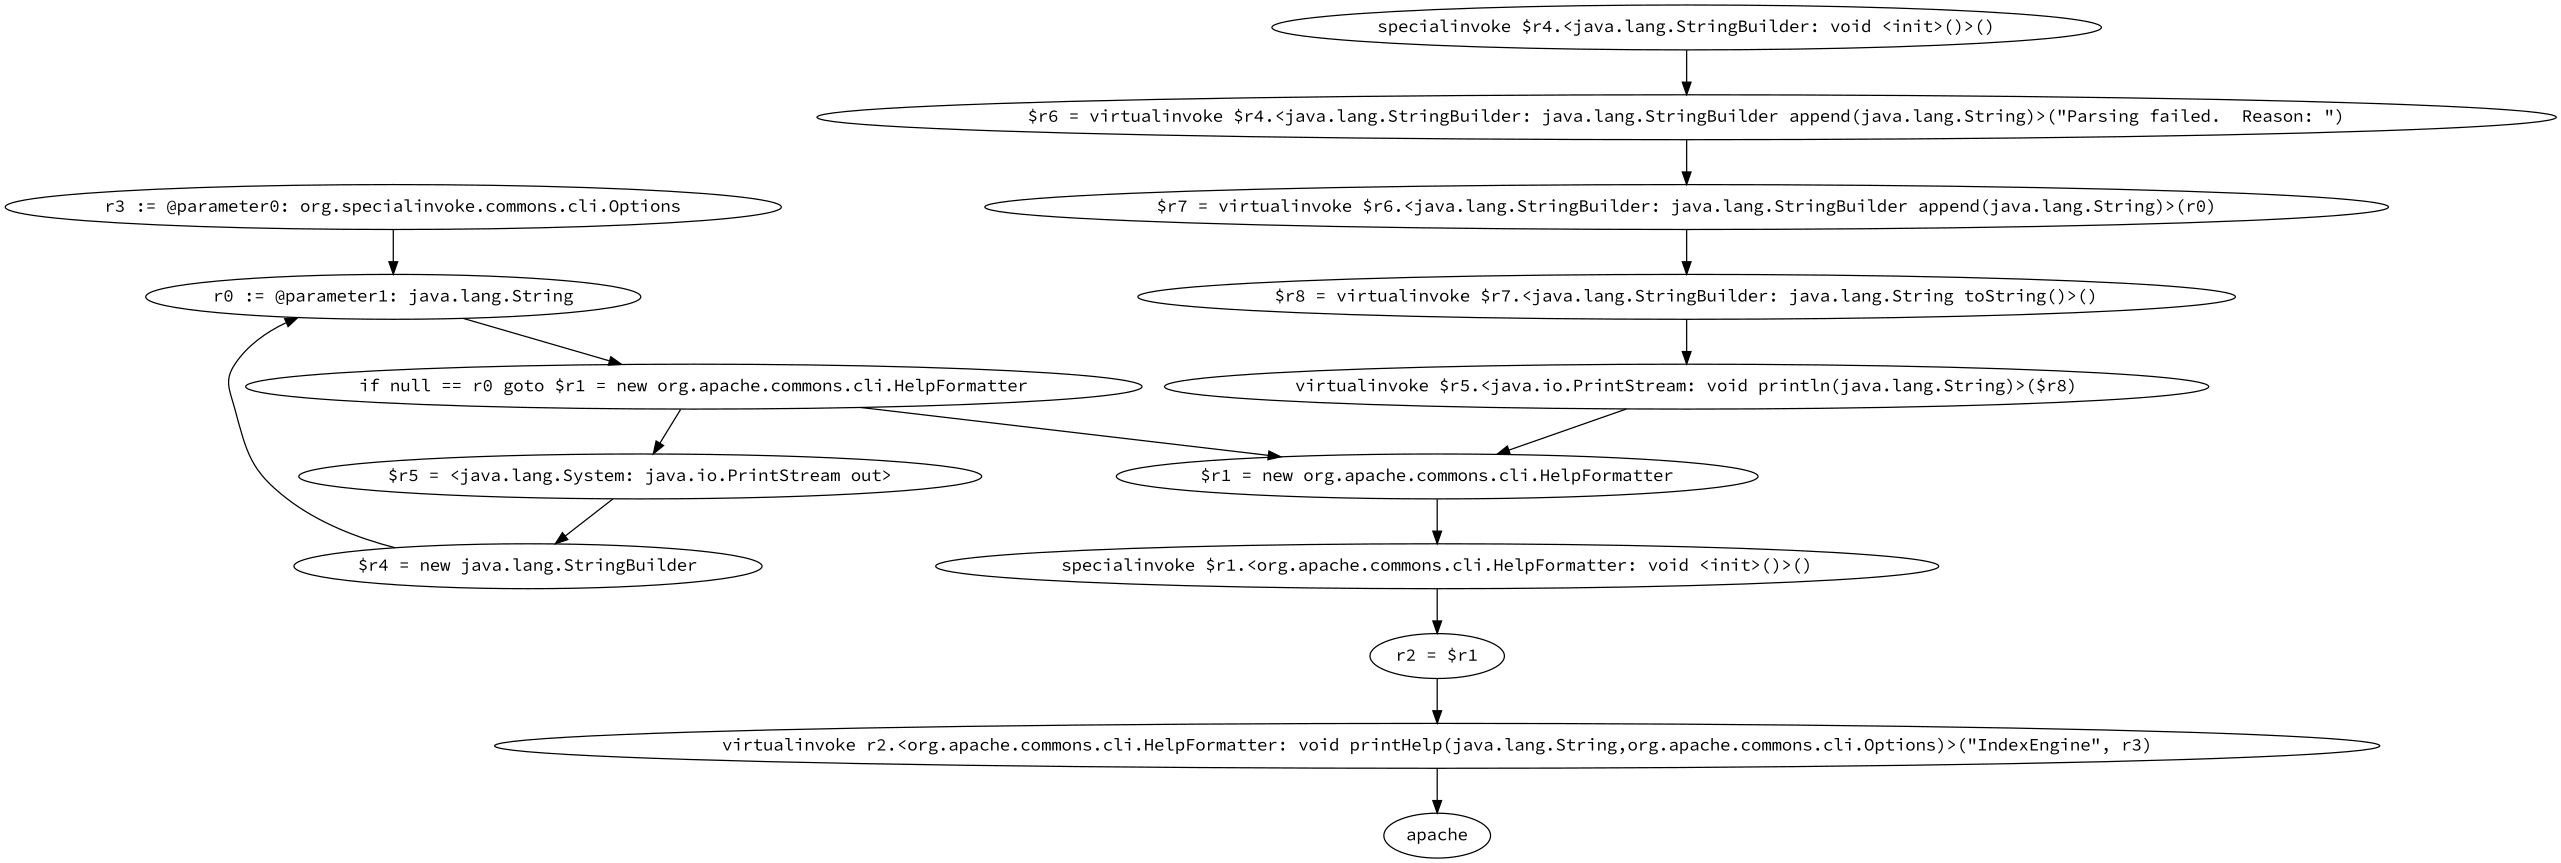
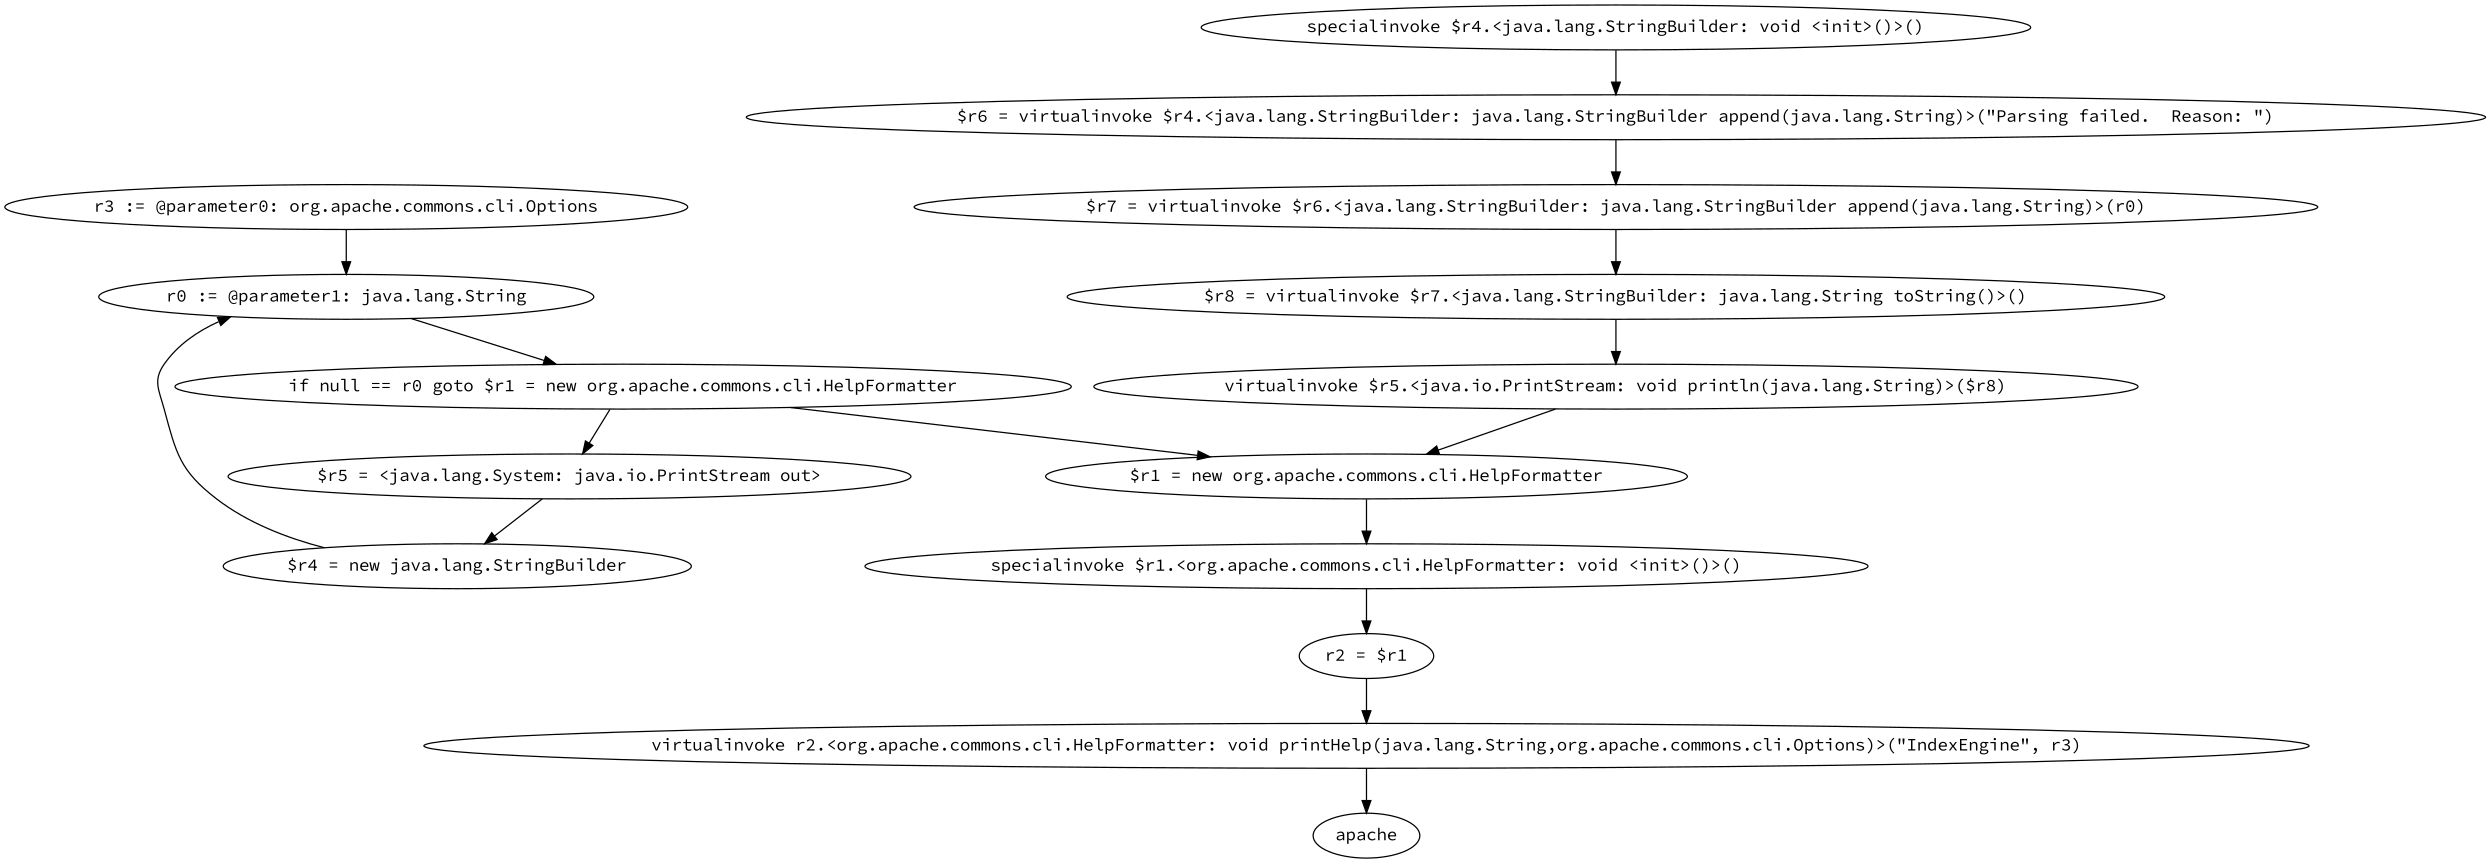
node "r3 := @parameter0: org.specialinvoke.commons.cli.Options": label "r3 := @parameter0: org.specialinvoke.commons.cli.Options" -> "r3 := @parameter0: org.apache.commons.cli.Options"
